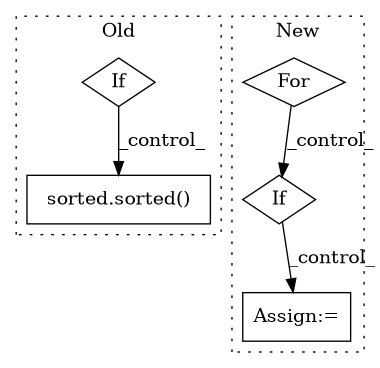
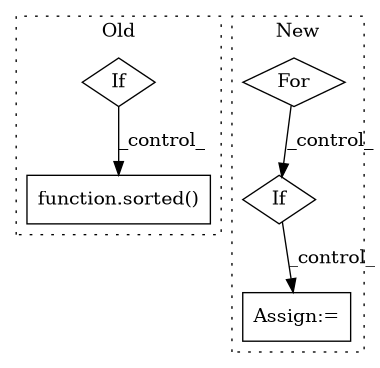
node "sorted.sorted()": label "sorted.sorted()" -> "function.sorted()"
